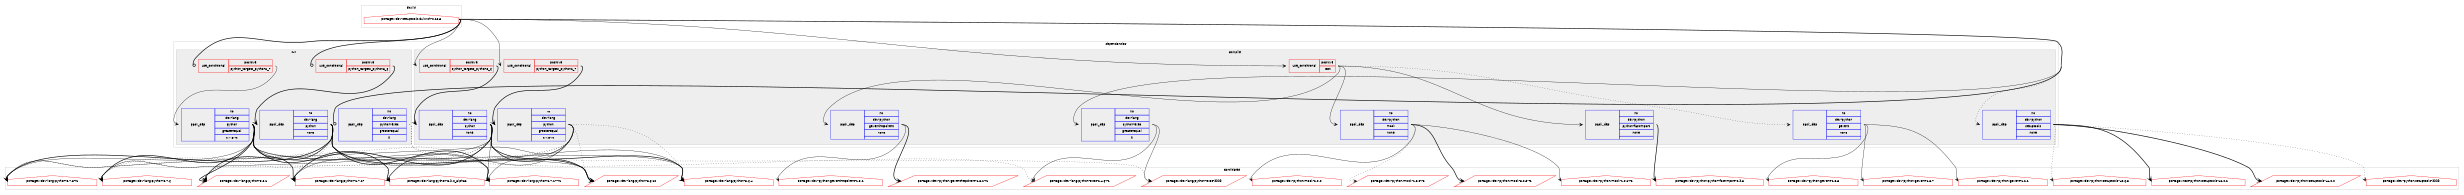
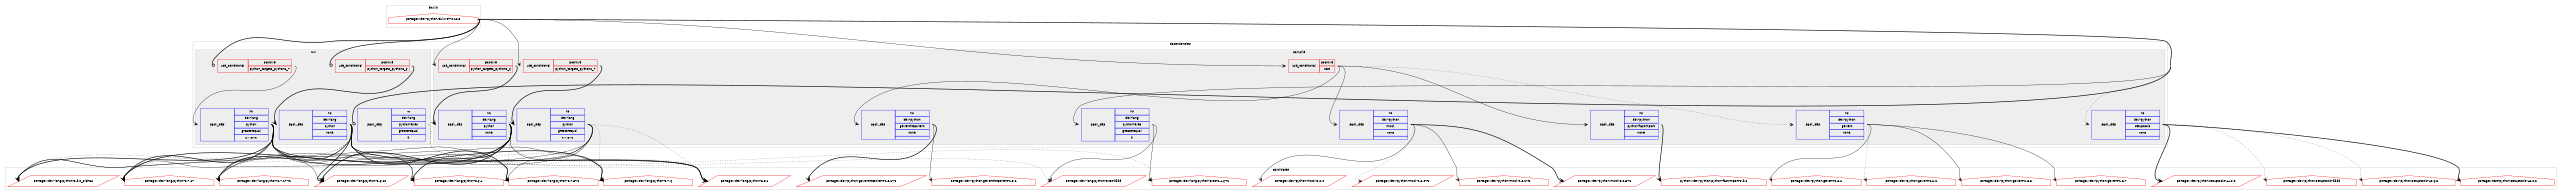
node "portage://dev-setuptools/dulwich-0.18.5": label "portage://dev-setuptools/dulwich-0.18.5" -> "portage://dev-python/dulwich-0.18.5"
node "portage://dev-lang/python-3.9.0_alpha2": shape house -> parallelogram
node "portage://dev-lang/python-exec-2.4.6-r1": shape parallelogram -> house
node "portage://dev-python/mock-2.0.0": shape house -> parallelogram
node "portage://dev-python/python-fastimport-0.9.8": label "portage://dev-python/python-fastimport-0.9.8" -> "python://dev-python/python-fastimport-0.9.8"
node "portage://dev-python/gevent-1.2.2": added
